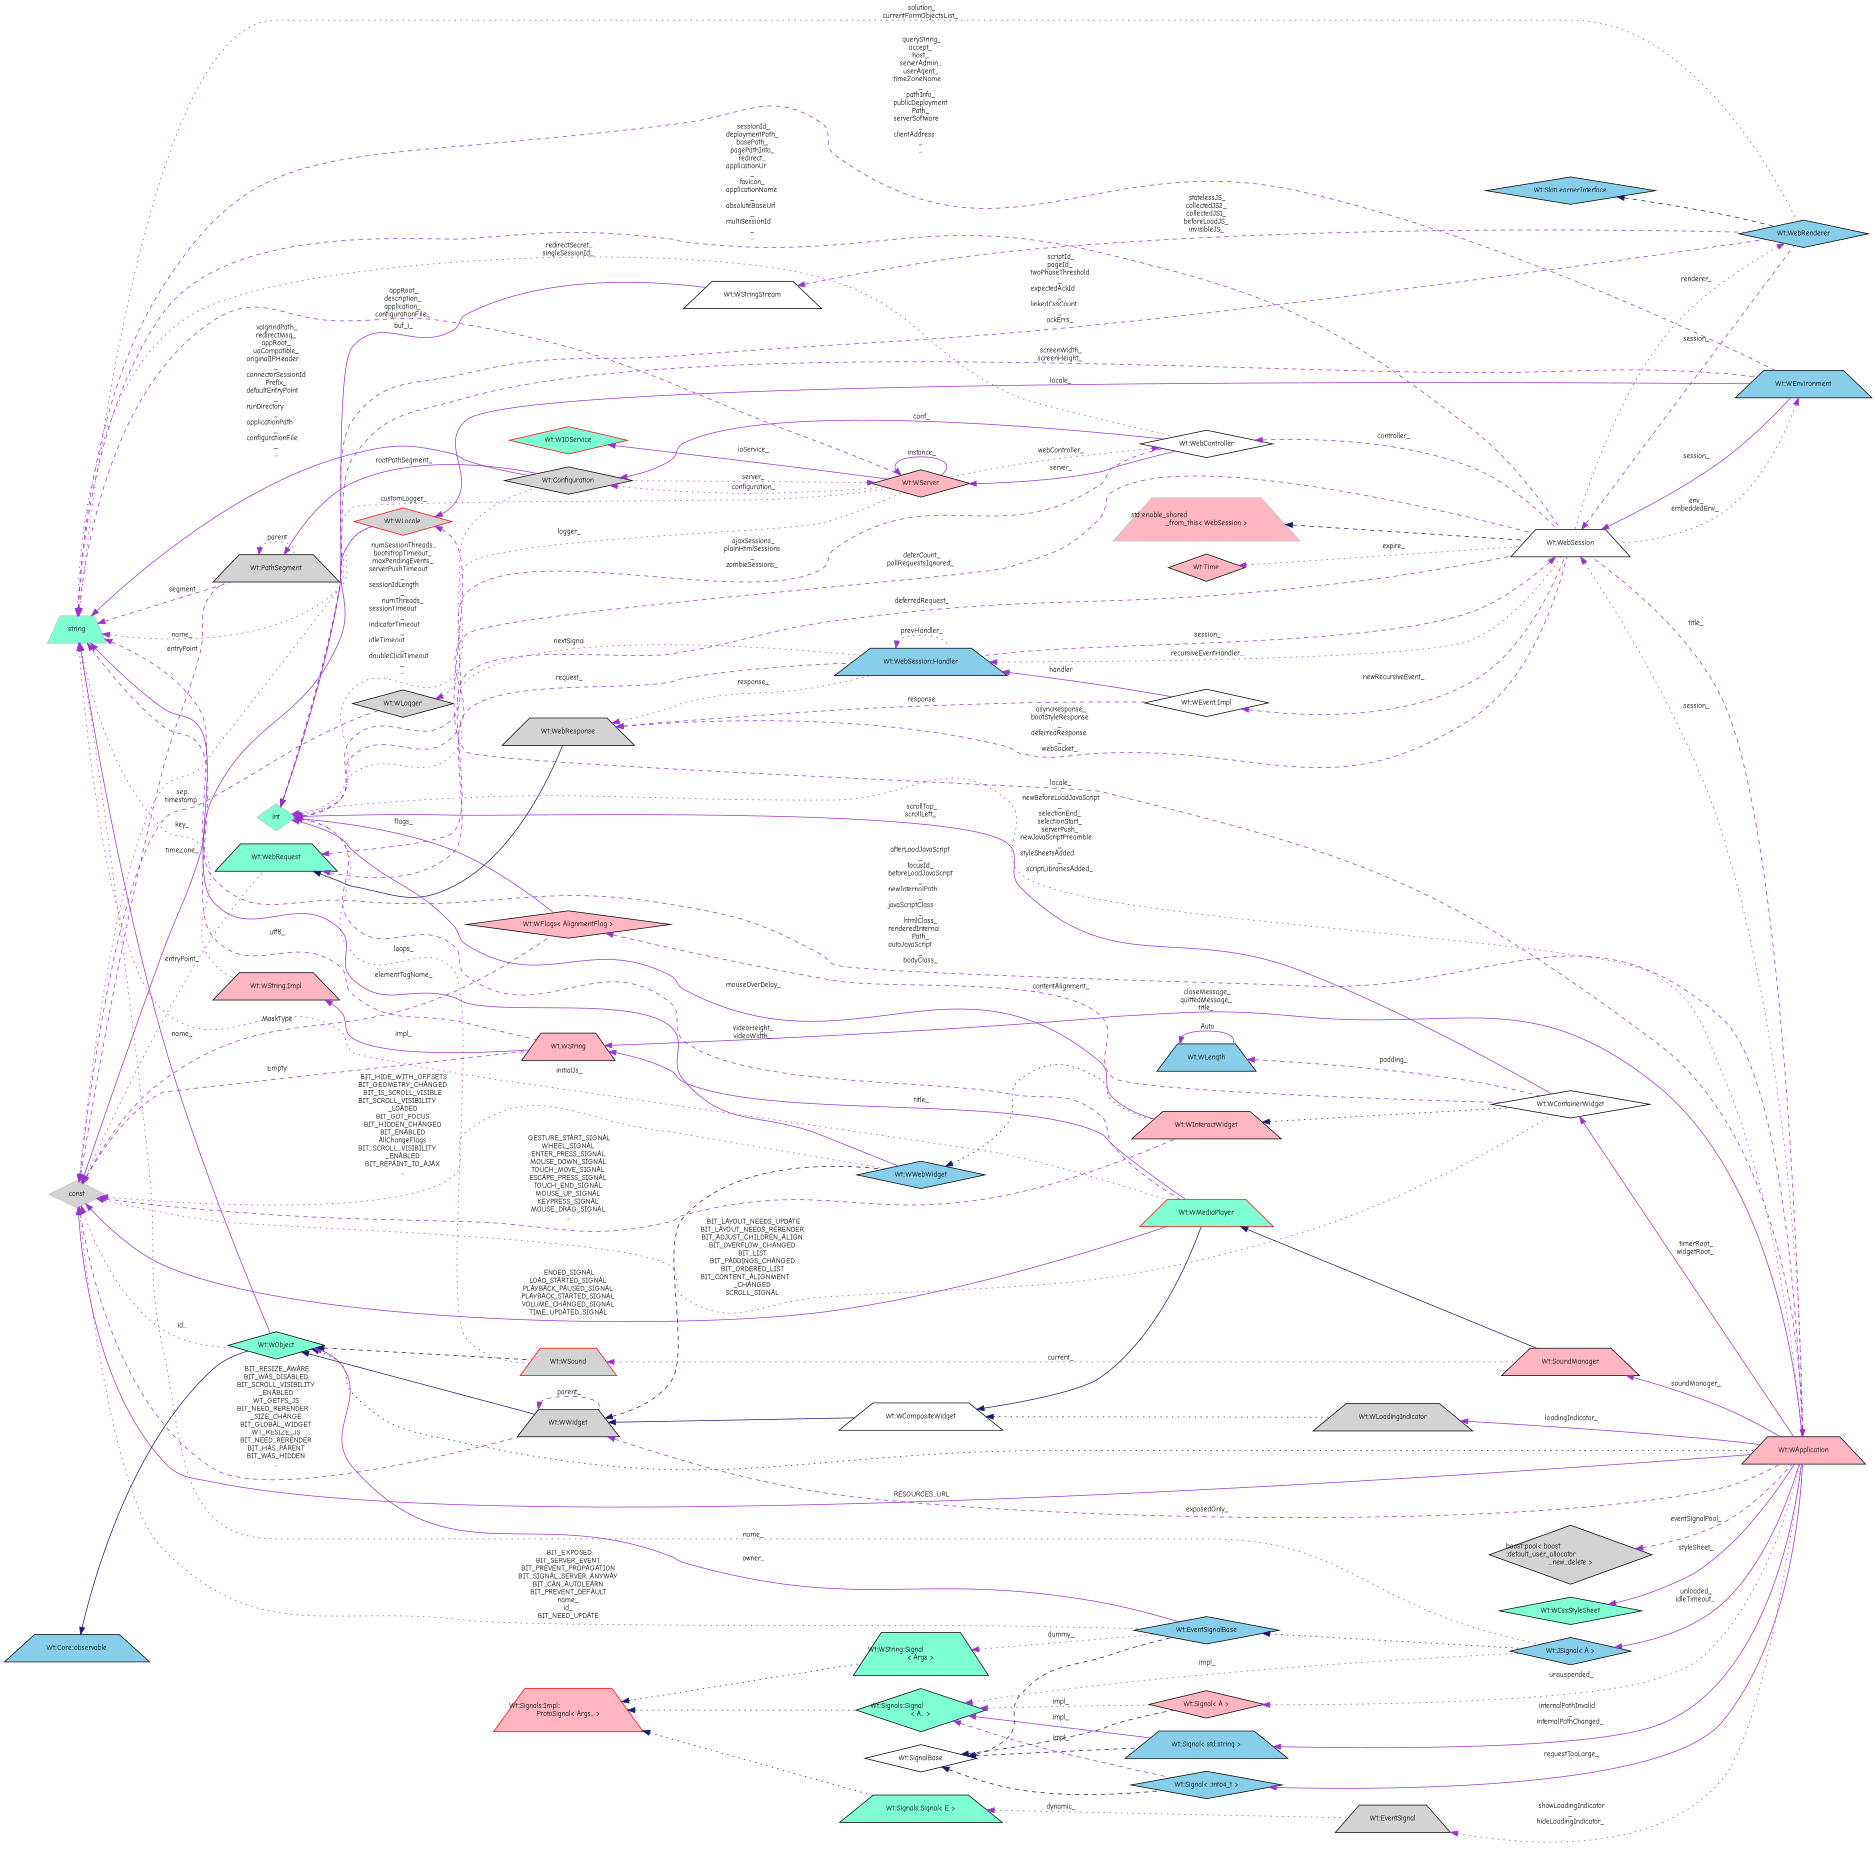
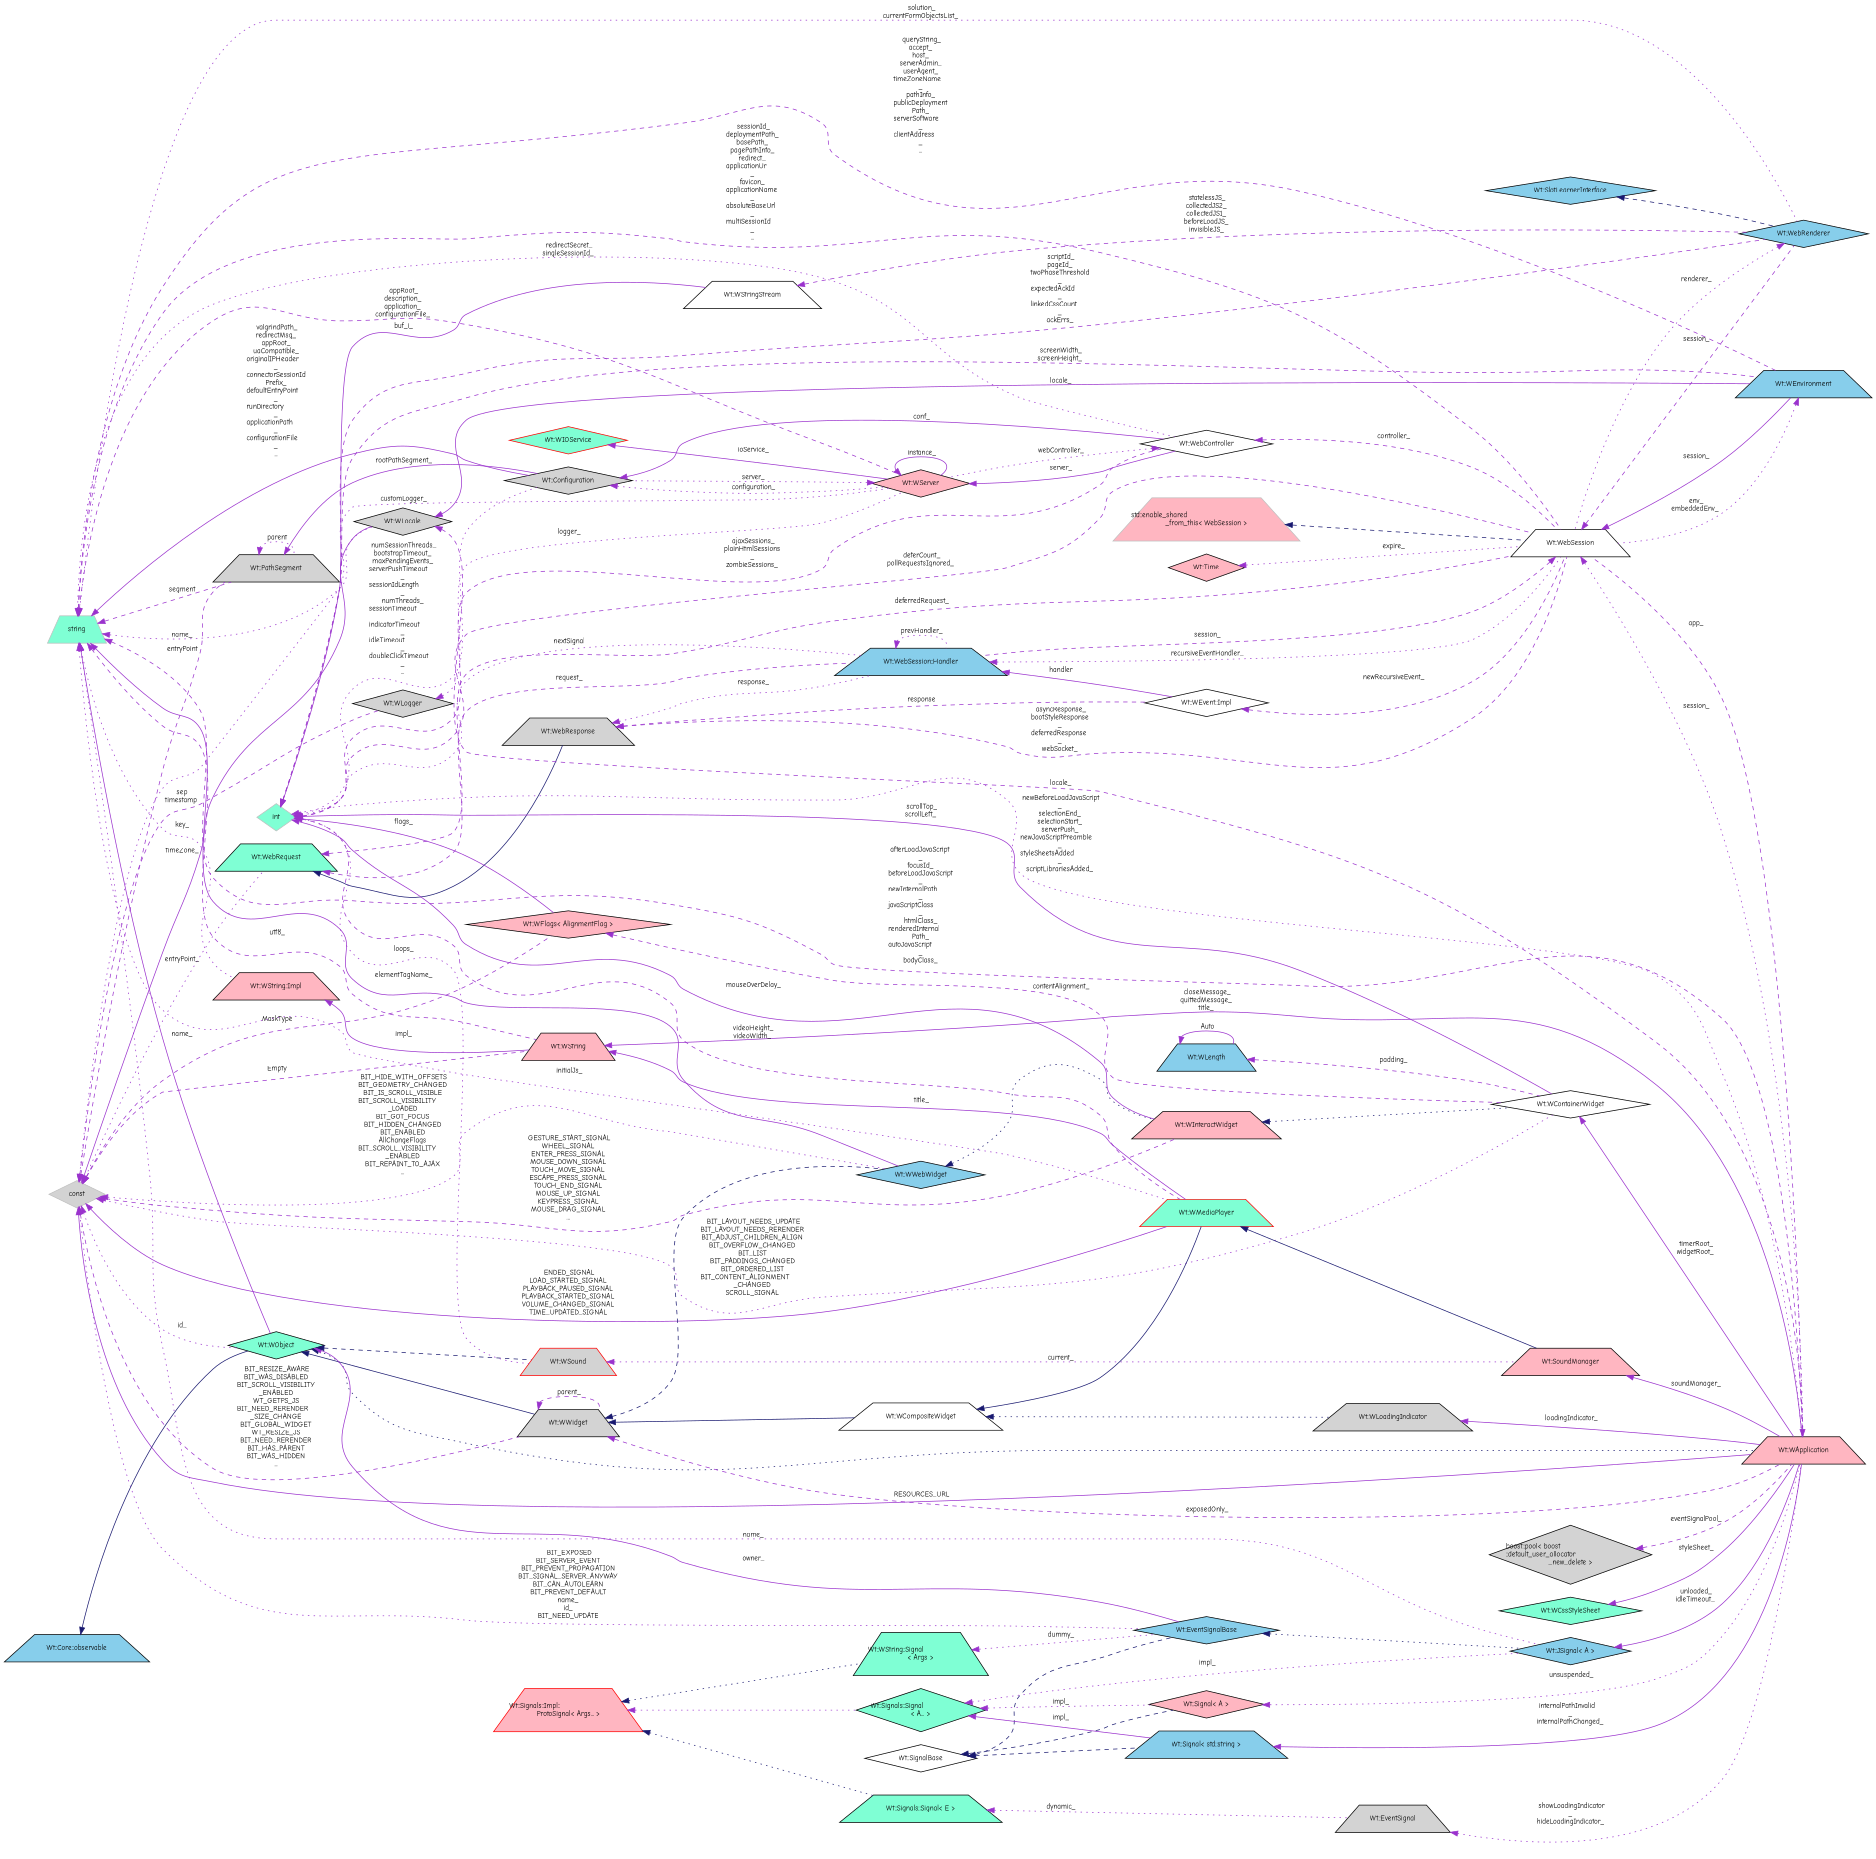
node "Wt::WLocale": color red -> black
edge "Wt::WebSession" -> "Wt::WApplication": label " title_" -> " app_"
edge "Wt::Signals::Signal < A... >" -> "Wt::Signals::Impl:: ProtoSignal< Args... >": color midnightblue -> darkorchid3
node "Wt::Signal< ::int64_t >": removed
